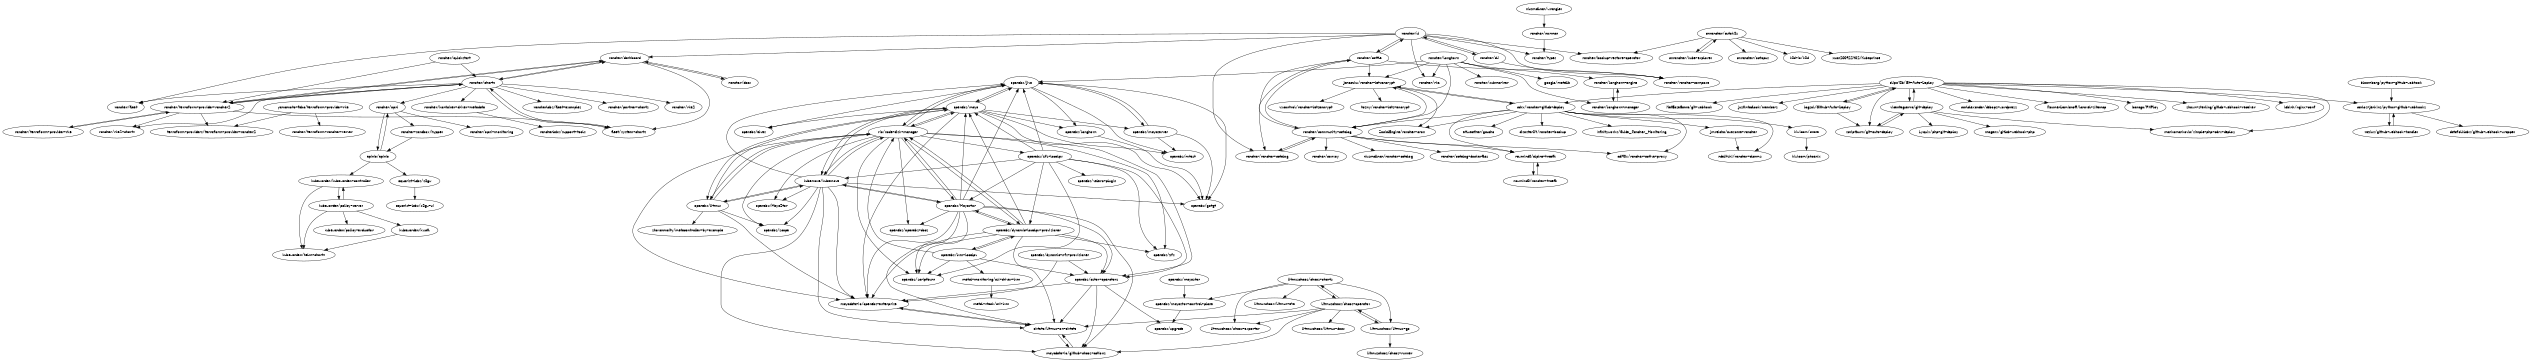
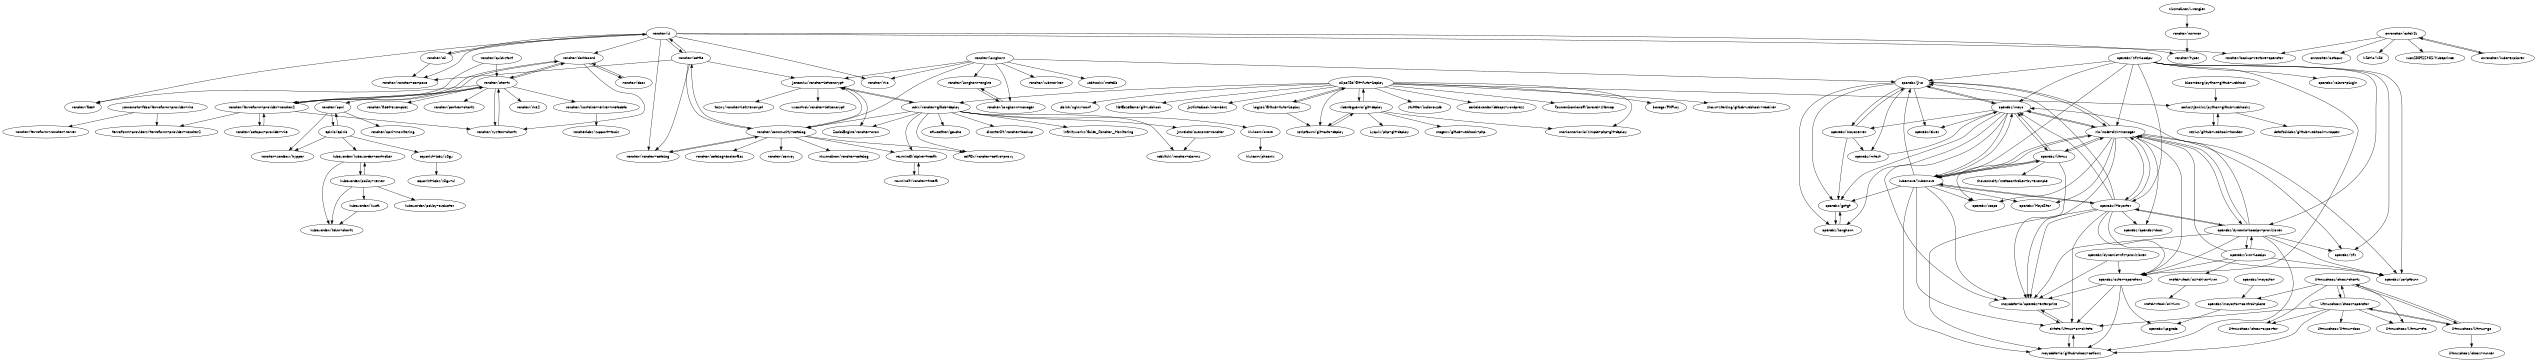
node "google/metallb": label "google/metallb" -> "webhooks/metallb"
node "rancherlabs/fleet-examples": label "rancherlabs/fleet-examples" -> "rancher/fleet-examples"
node "stuttter/ludicrousdb": added
node "rancher/terraform-provider-rke": label "rancher/terraform-provider-rke" -> "rancher/octopus-provider-rke"
node "rancher/rke2-charts": removed
node "fleet/system-charts": label "fleet/system-charts" -> "rancher/system-charts"
node "markomarkovic/simple-php-cdrx-deploy": label "markomarkovic/simple-php-cdrx-deploy" -> "markomarkovic/simple-php-git-deploy"
edge "openebs/maya" -> "openebs/mtest": reversed
edge "rancher-sandbox/hypper" -> "epinio/epinio": reversed
edge "rio/node-disk-manager" -> "openebs/zfs-localpv": reversed
node "rawmind0/rancher-traefik": label "rawmind0/rancher-traefik" -> "rawmind7/rancher-traefik"
edge "openebs/gotgt" -> "openebs/longhorn": added
edge "openebs/dynamic-localpv-provisioner" -> "okteto/litmus-on-okteto": now "openebs/dynamic-localpv-provisioner" -> "mayadata-io/github-chaos-actions"
node "metal-monitoring/csi-driver-lvm": label "metal-monitoring/csi-driver-lvm" -> "metal-stack/csi-driver-lvm"
edge "litmuschaos/litmus-go" -> "litmuschaos/chaos-charts": added
edge "litmuschaos/chaos-operator" -> "litmuschaos/litmus-e4e": added
